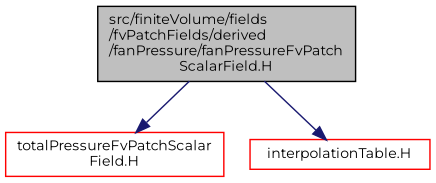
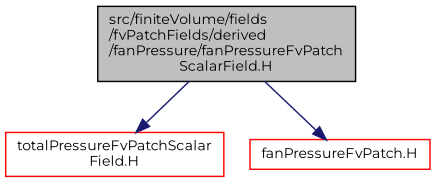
node "interpolationTable.H": label "interpolationTable.H" -> "fanPressureFvPatch.H"
